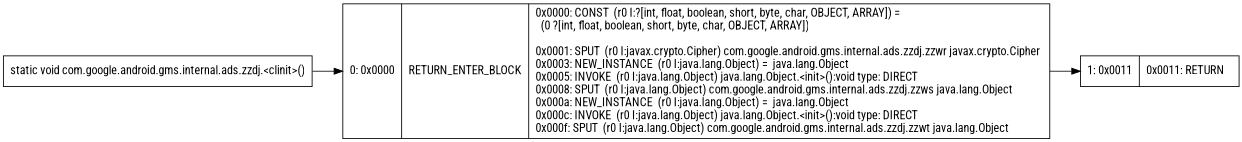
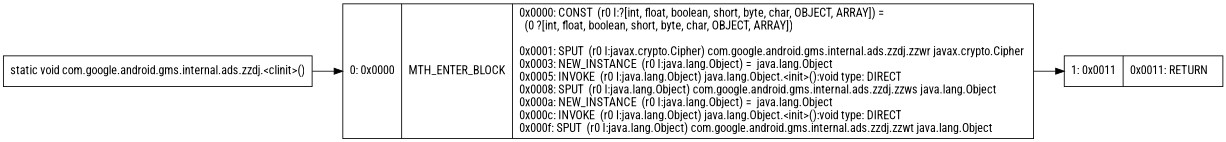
node "0: 0x0000": text "RETURN_ENTER_BLOCK" -> "MTH_ENTER_BLOCK"
